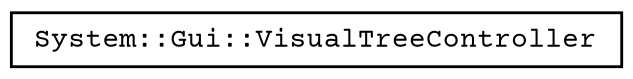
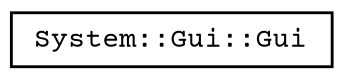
node "System::Gui::VisualTreeController": label "System::Gui::VisualTreeController" -> "System::Gui::Gui"
